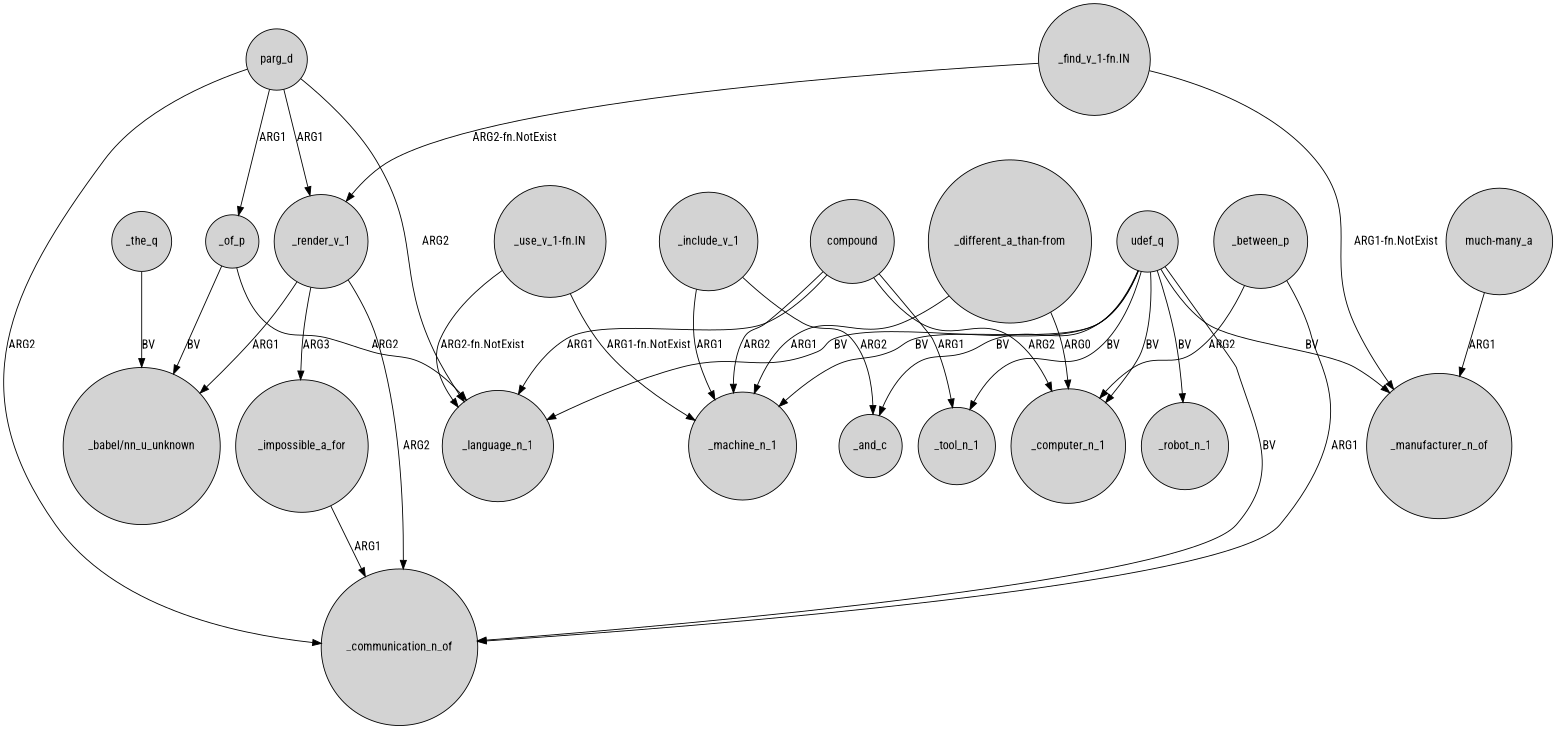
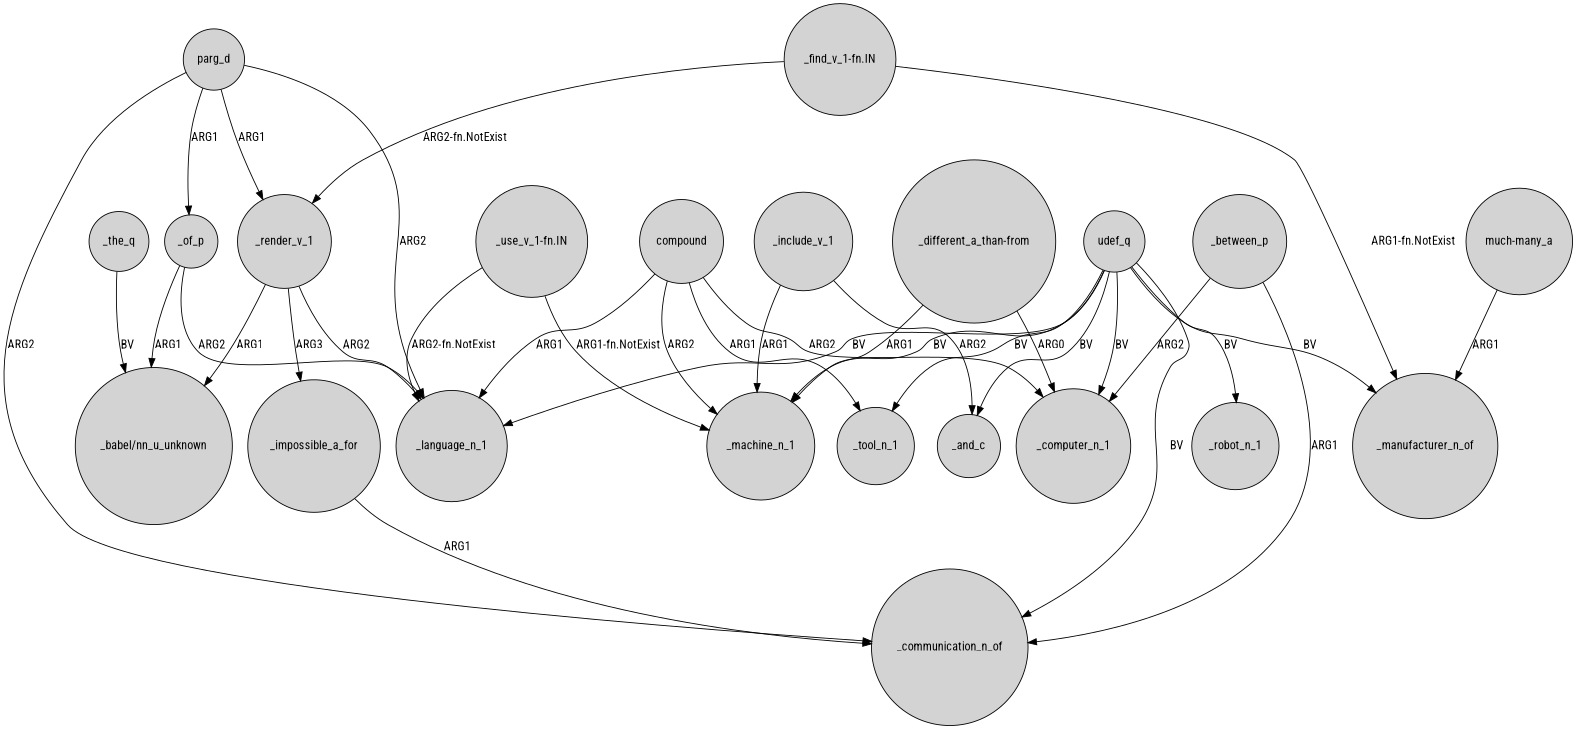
edge "_of_p" -> "_babel/nn_u_unknown": label "BV" -> "ARG1"
edge "_render_v_1" -> "_communication_n_of": now "_render_v_1" -> "_language_n_1"
